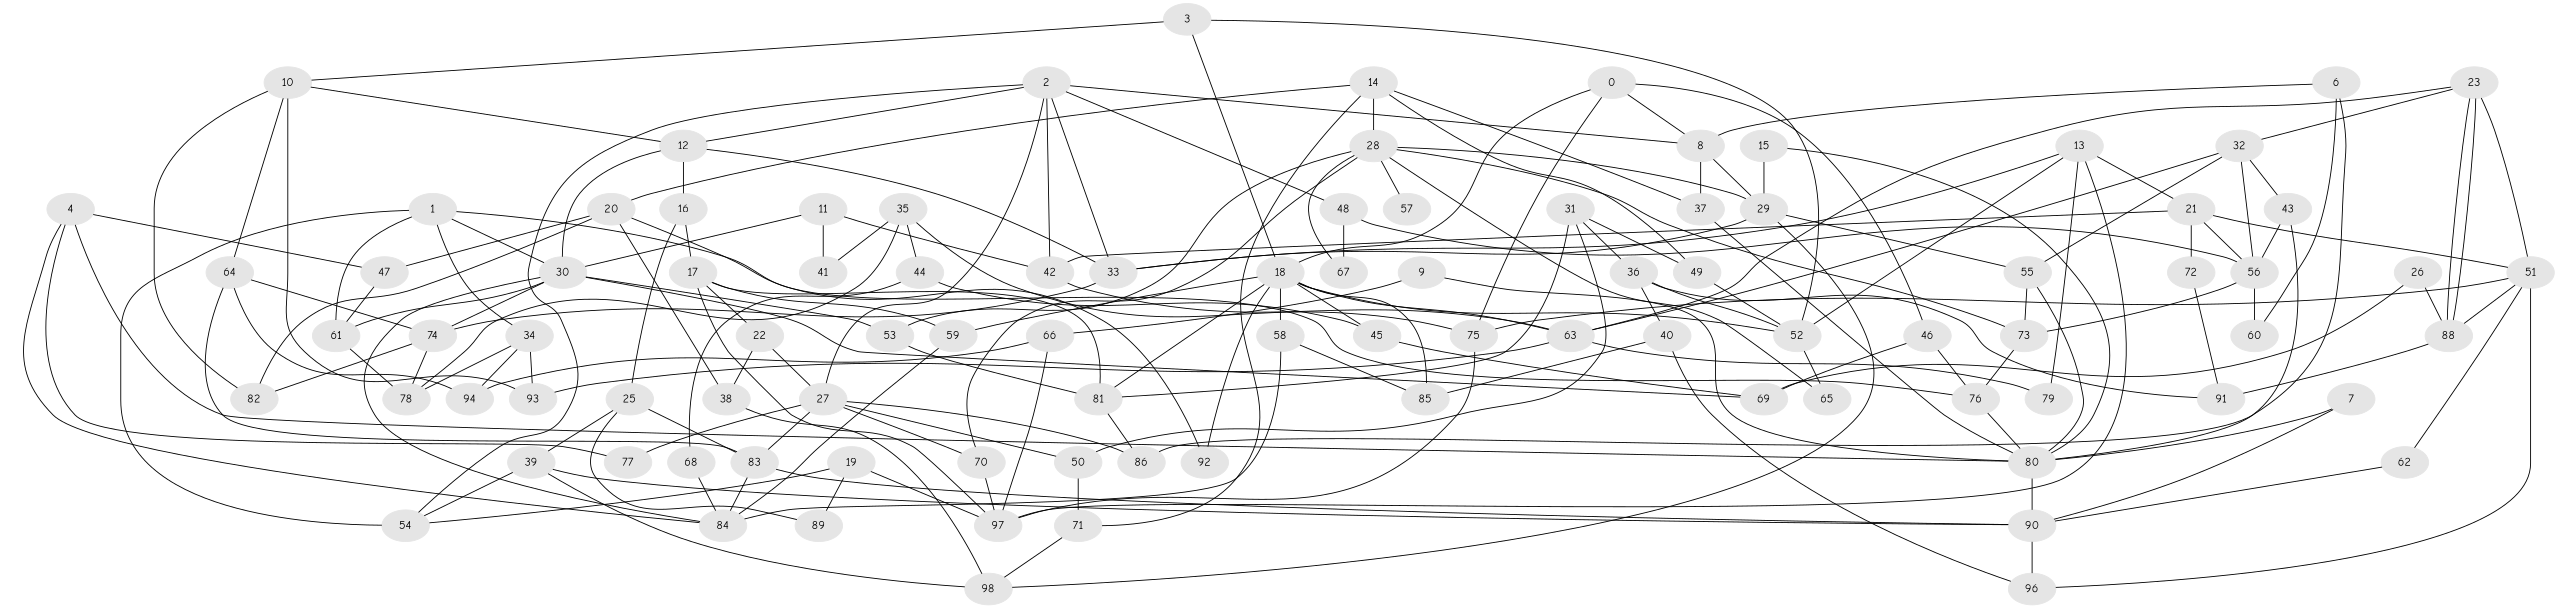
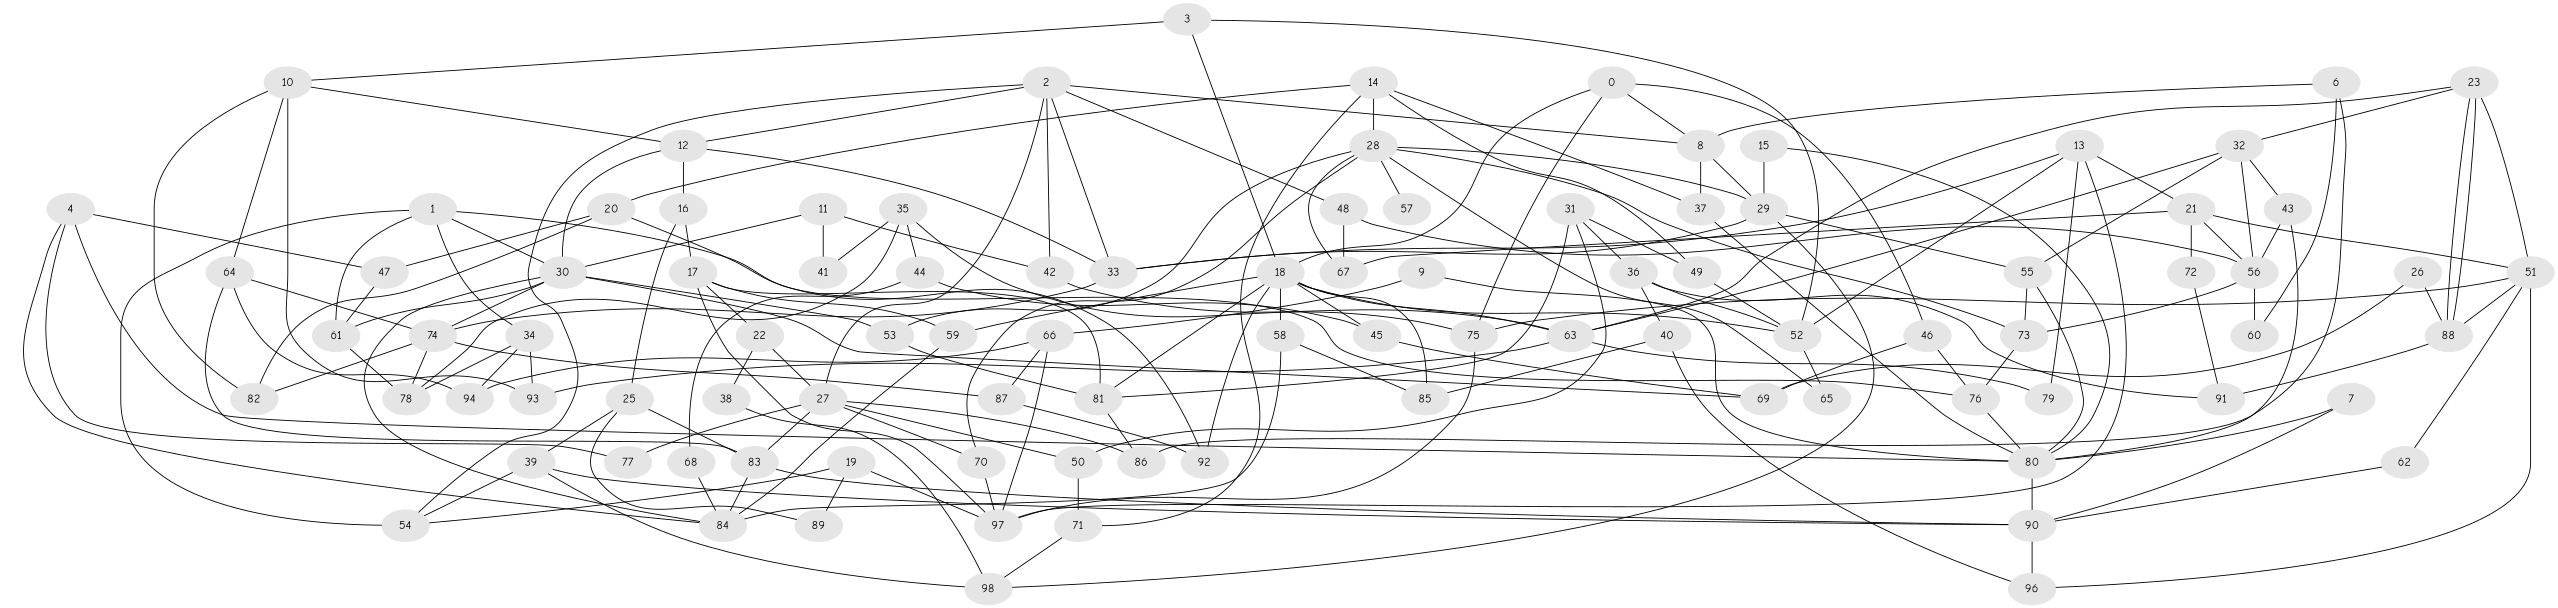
edge "21" -- "42": now "21" -- "67"
edge "20" -- "38": removed
node "87": added
